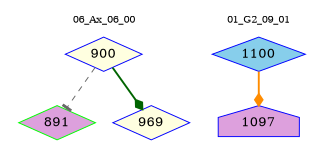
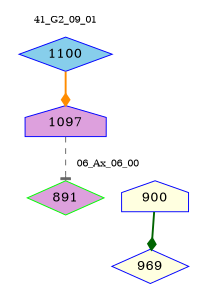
cluster "01_G2_09_01": label "01_G2_09_01" -> "41_G2_09_01"
node "900": shape diamond -> house
edge "900" -> "891": now "1097" -> "891"
